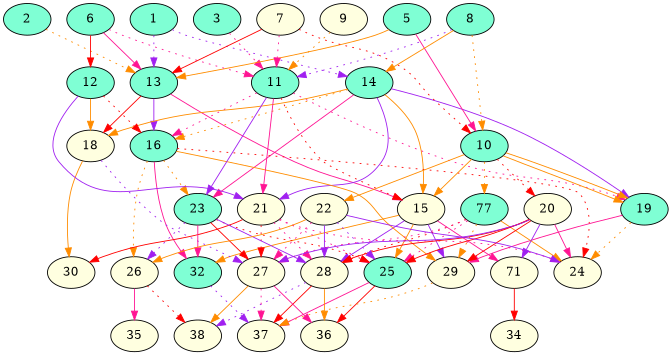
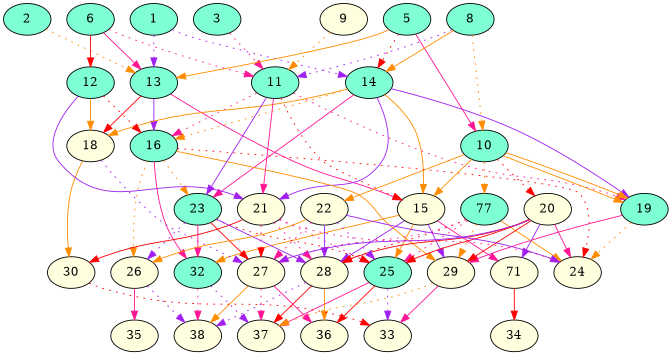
node "7": removed
edge "5" -> "14": added
edge "32" -> "38": added
edge "26" -> "38": color red -> purple
node "33": added
